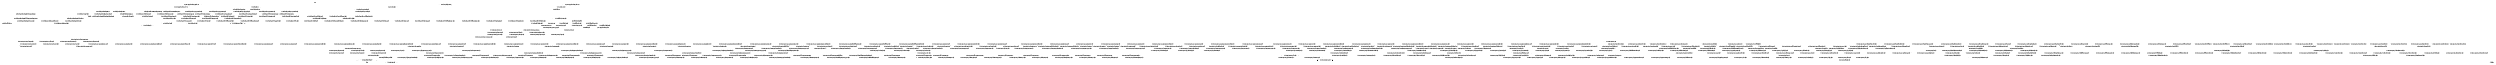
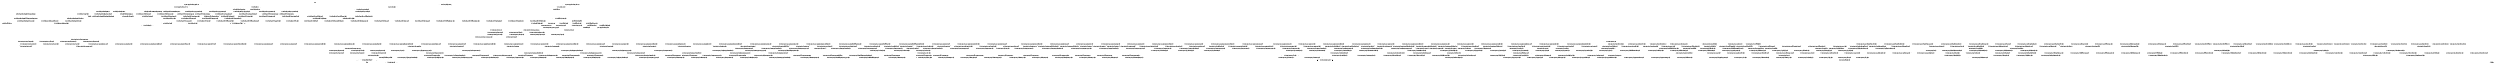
node "module.networking.module.vpc.aws_vpc_endpoint.ssm": label "module.networking.module.vpc.aws_vpc_endpoint.ssm" -> "module.networking.module.root.aws_vpc_endpoint.ssm"
